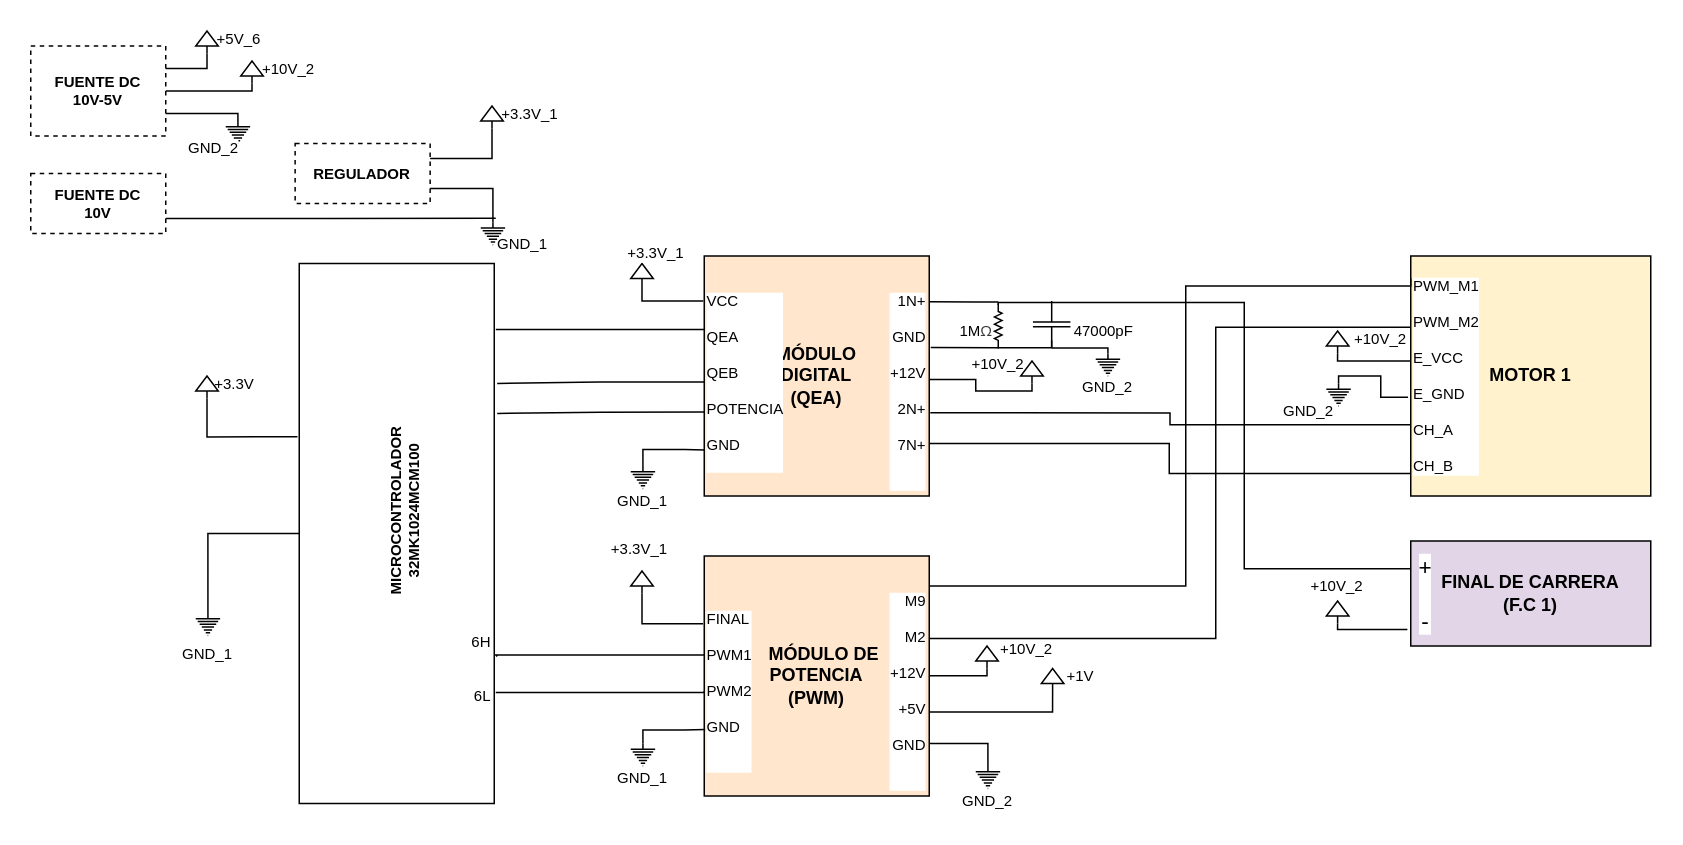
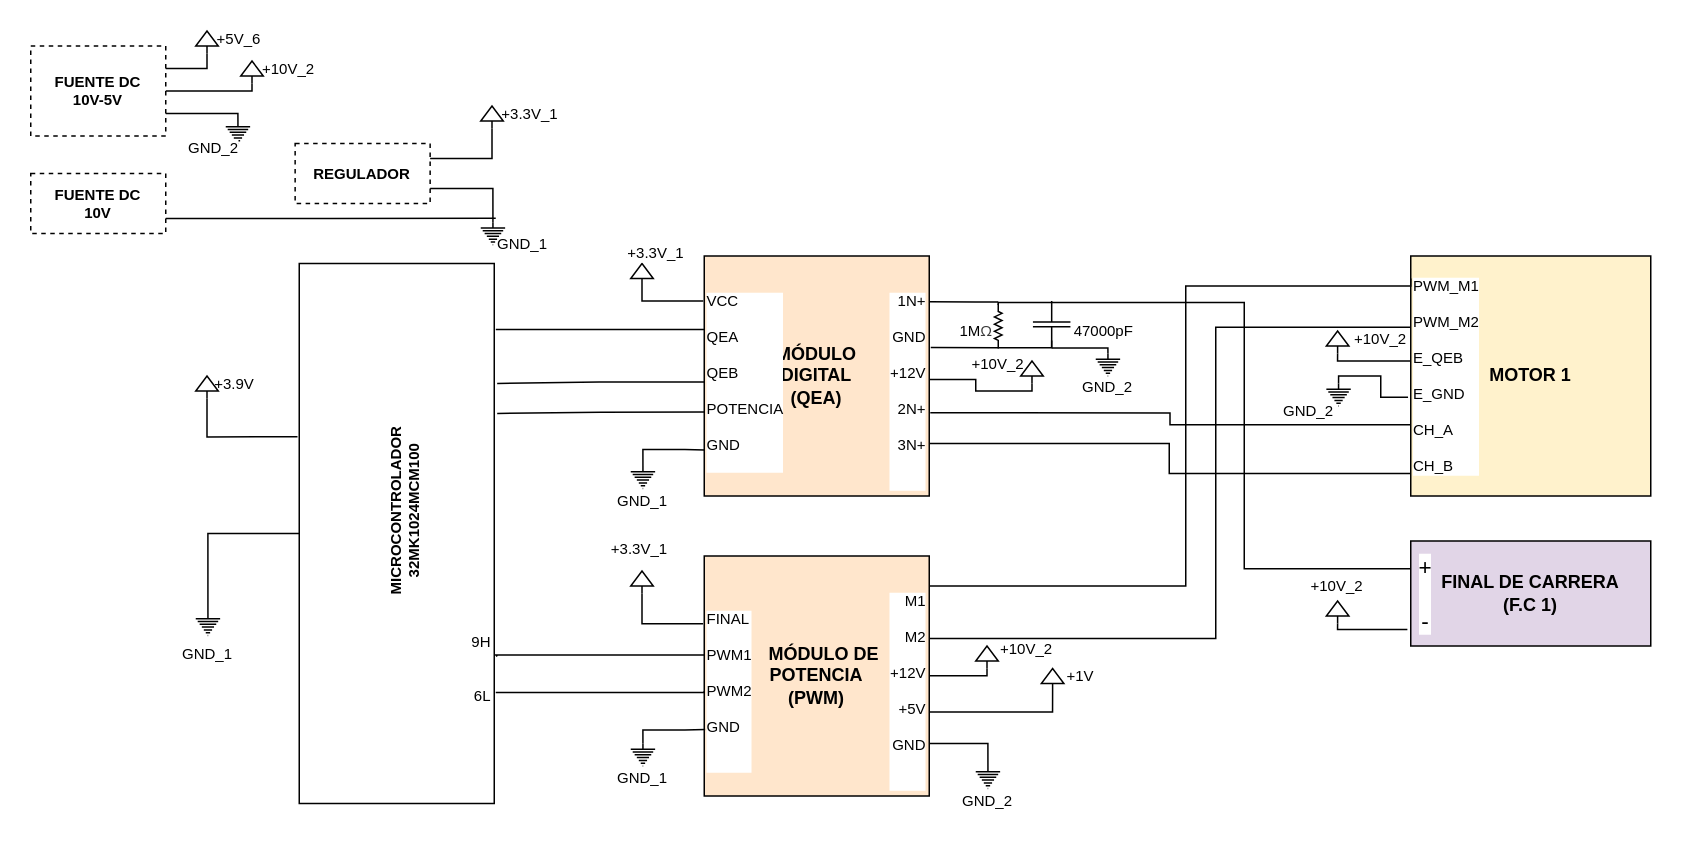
node "PWM_M1 PWM_M2 E_VCC E_GND CH_A CH_B": label "PWM_M1 PWM_M2 E_VCC E_GND CH_A CH_B" -> "PWM_M1 PWM_M2 E_QEB E_GND CH_A CH_B"
node "+3.3V": label "+3.3V" -> "+3.9V"
node "1N+ GND +12V 2N+ 7N+": label "1N+ GND +12V 2N+ 7N+" -> "1N+ GND +12V 2N+ 3N+"
node "6H 6L": label "6H 6L" -> "9H 6L"
node "M9 M2 +12V +5V GND": label "M9 M2 +12V +5V GND" -> "M1 M2 +12V +5V GND"
